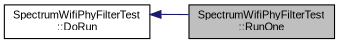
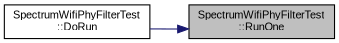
edge "SpectrumWifiPhyFilterTest ::RunOne" -> "SpectrumWifiPhyFilterTest ::DoRun": reversed
